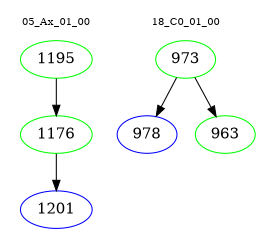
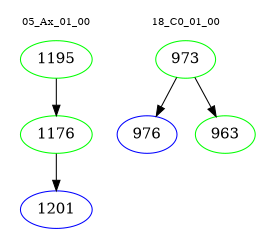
node "978": label "978" -> "976"
